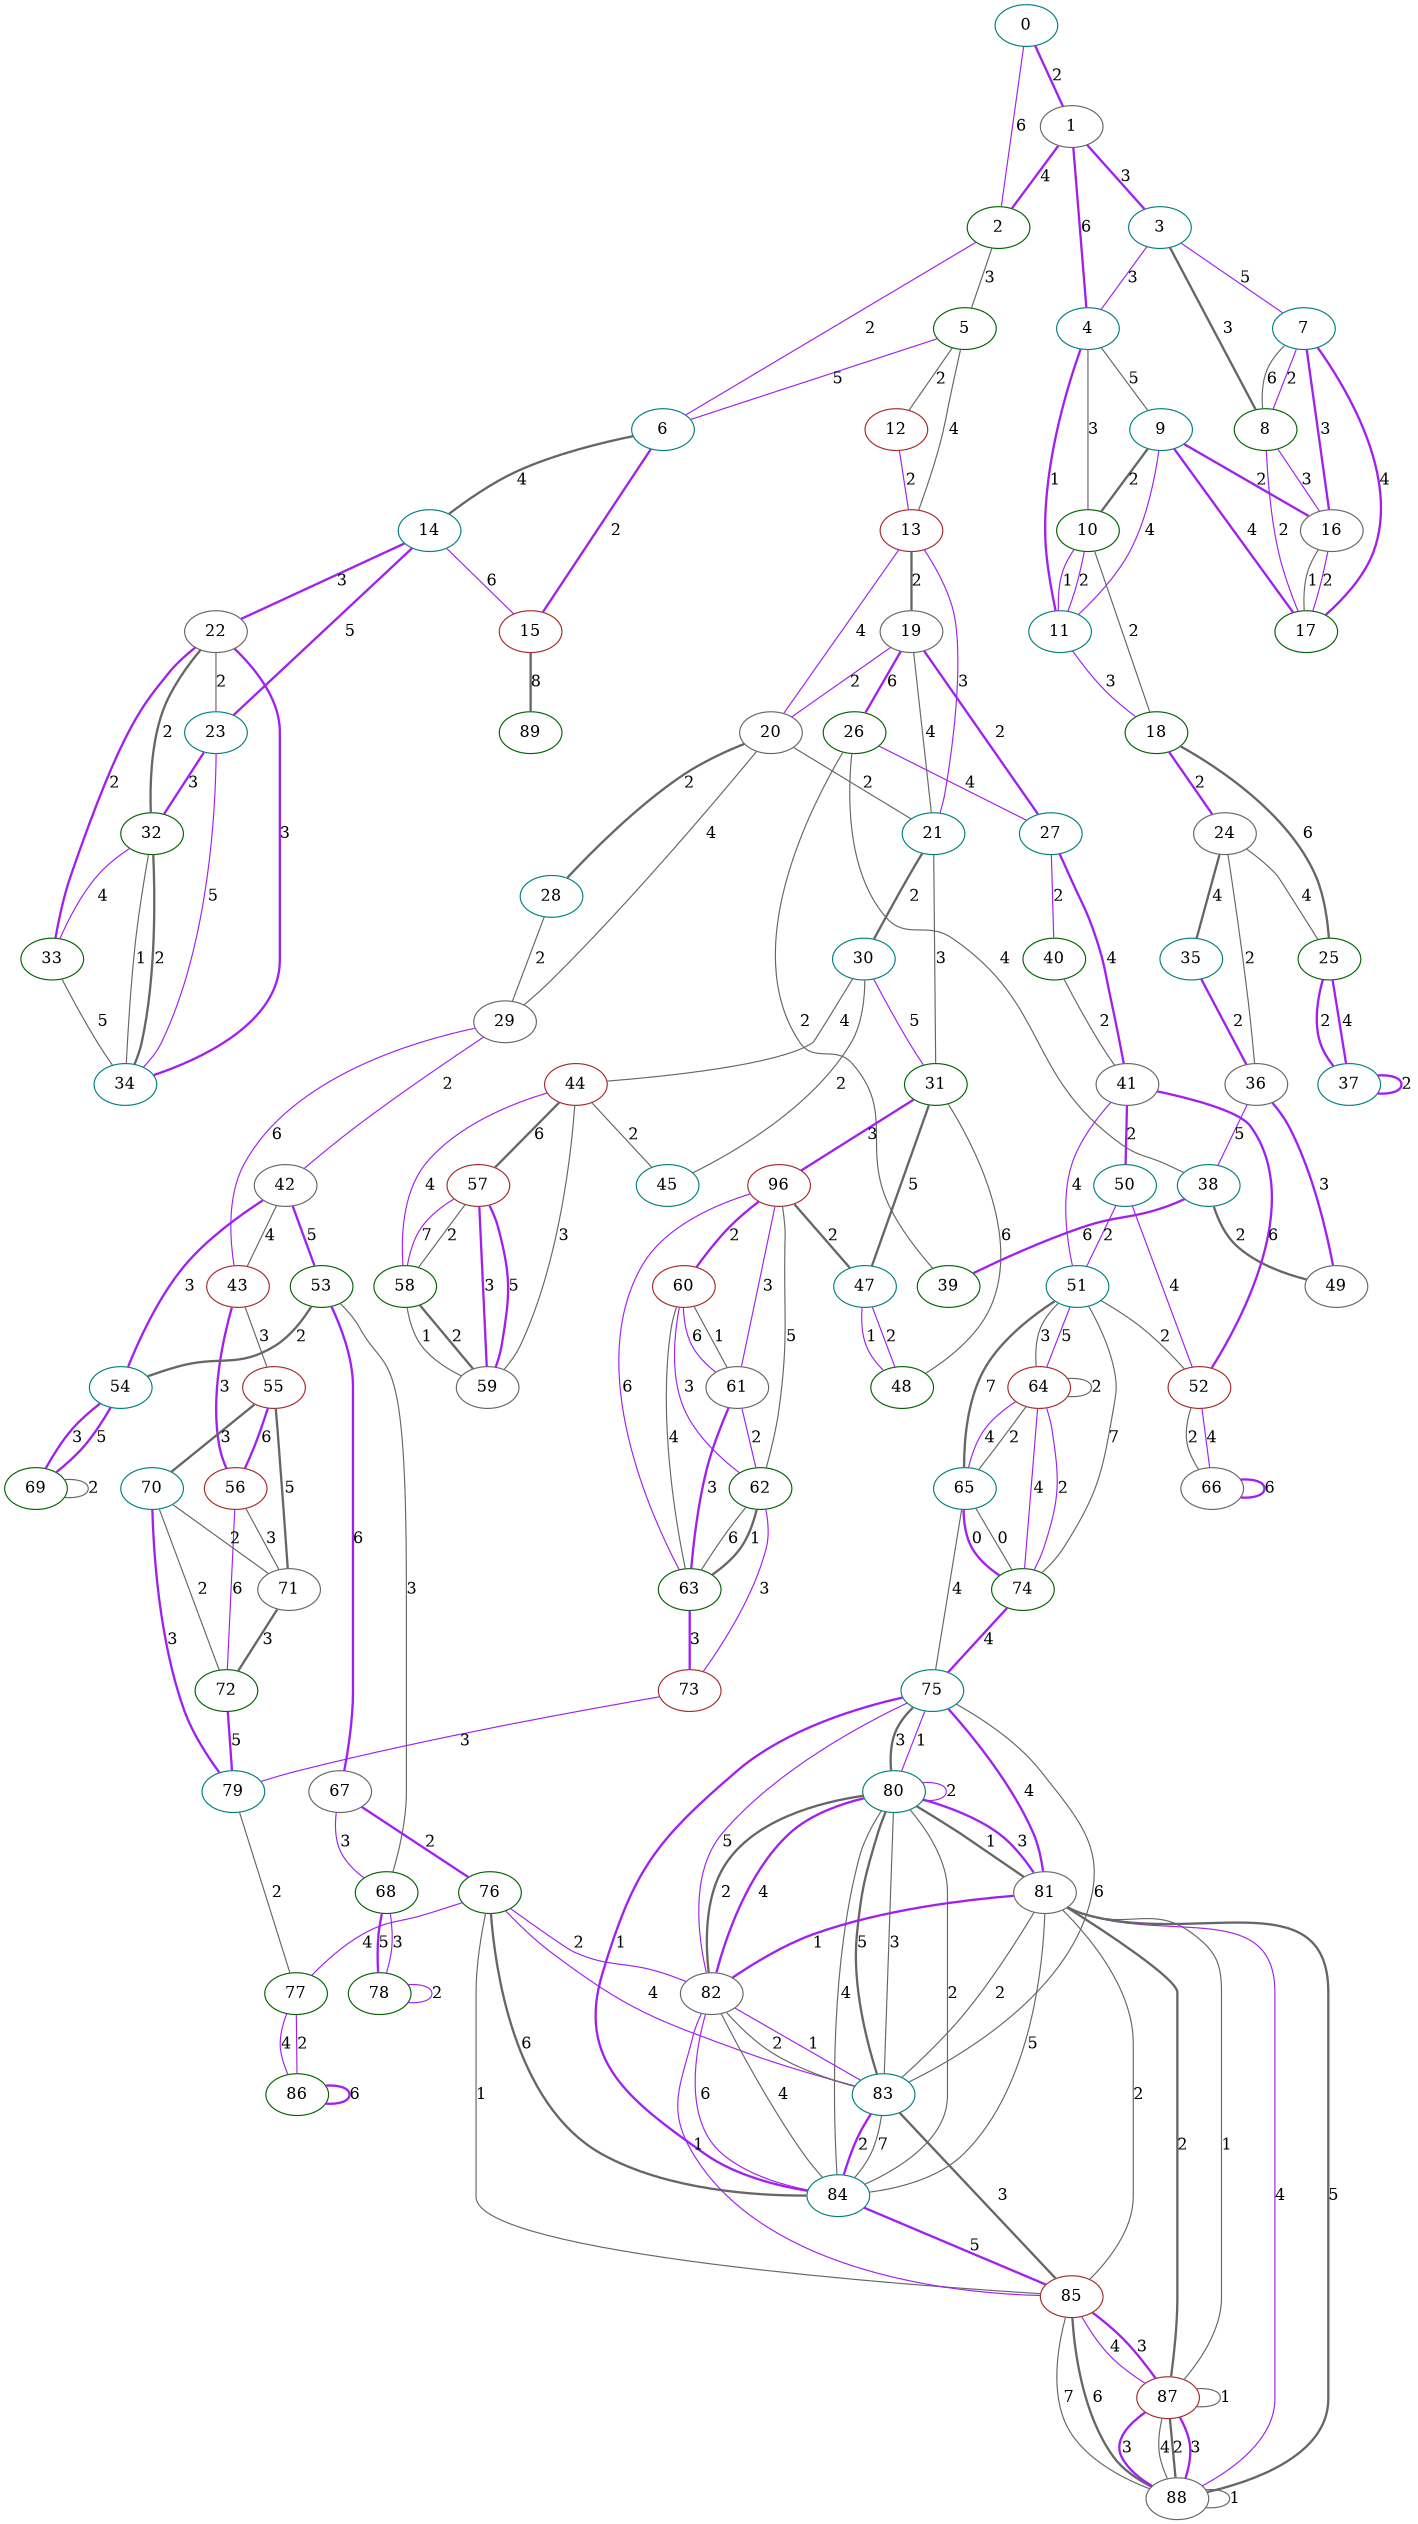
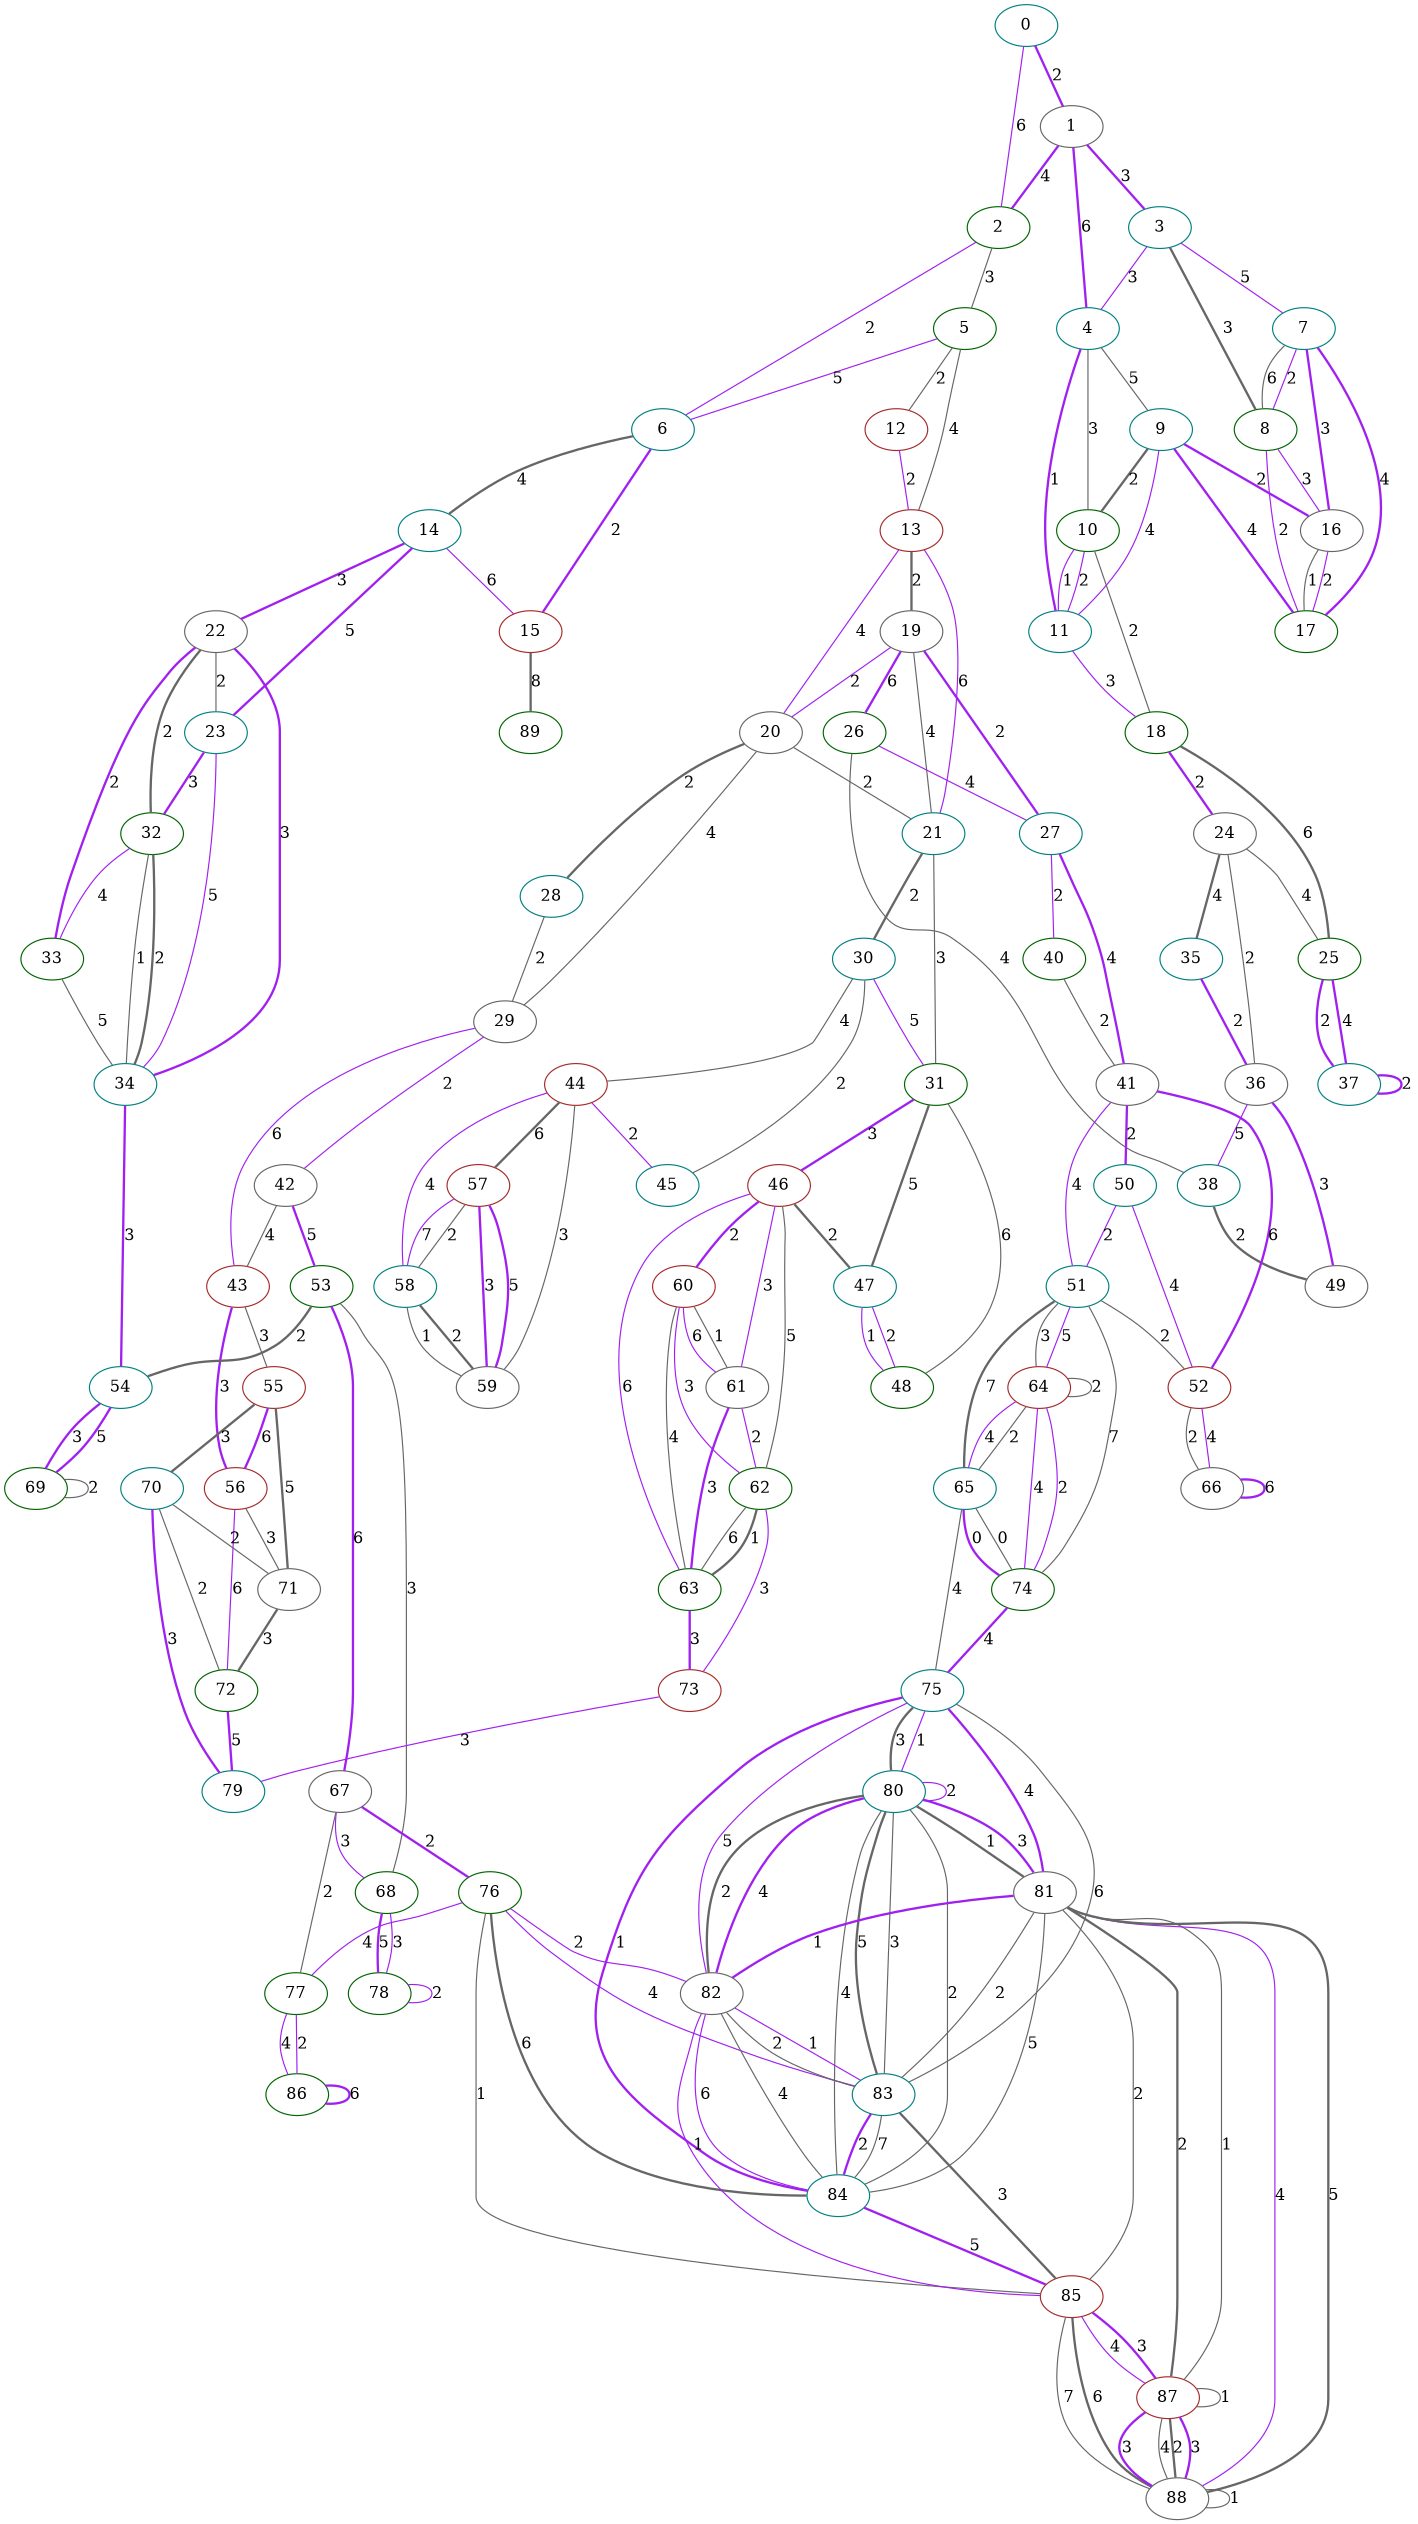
edge "13" -- "21": label "3" -> "6"
edge "44" -- "45": color gray40 -> purple
node "96": label "96" -> "46"
edge "42" -- "54": now "34" -- "54"
node "58": color darkgreen -> teal
node "39": removed
edge "79" -- "77": now "67" -- "77"
